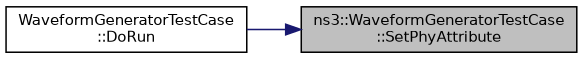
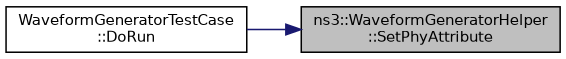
node "ns3::WaveformGeneratorTestCase ::SetPhyAttribute": label "ns3::WaveformGeneratorTestCase ::SetPhyAttribute" -> "ns3::WaveformGeneratorHelper ::SetPhyAttribute"
